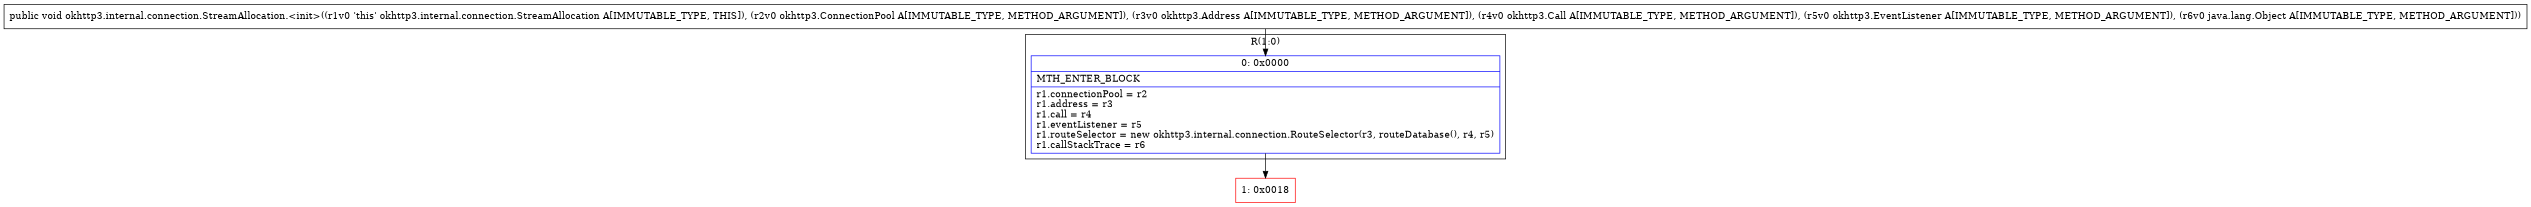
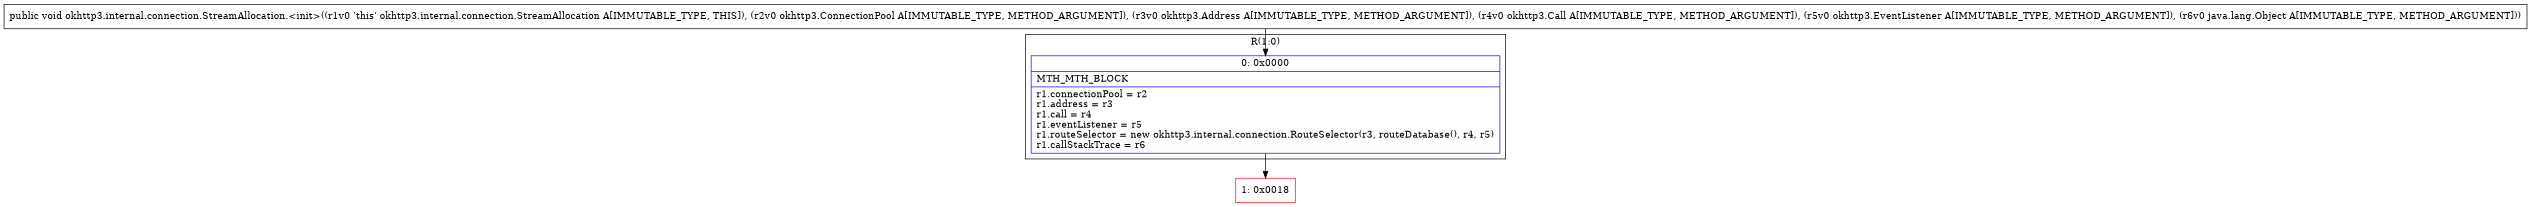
node "0: 0x0000": text "MTH_ENTER_BLOCK" -> "MTH_MTH_BLOCK"
